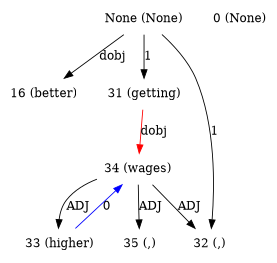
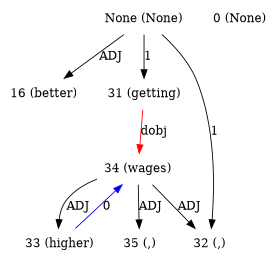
edge "None (None)" -> "16 (better)": label "dobj" -> "ADJ"
